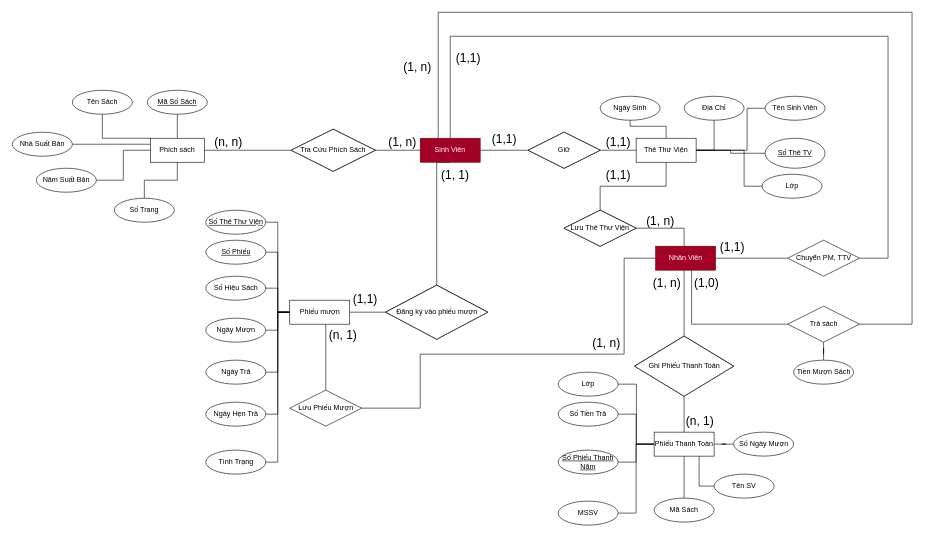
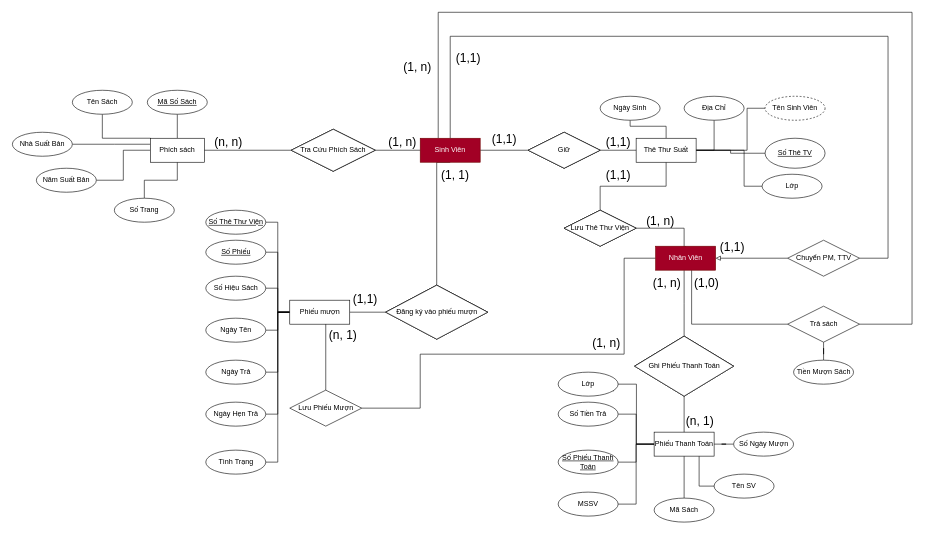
node "Tên Sinh Viên": style solid -> dashed
node "Thẻ Thư Viện": label "Thẻ Thư Viện" -> "Thẻ Thư Suất"
edge "Nhân Viên" -- "Chuyển PM, TTV": arrowhead none -> block
node "Ngày Mượn": label "Ngày Mượn" -> "Ngày Tên"
node "Số Phiếu Thanh Năm": label "Số Phiếu Thanh Năm" -> "Số Phiếu Thanh Toán"
node "MSSV": moved (588, 513) -> (588, 504)
